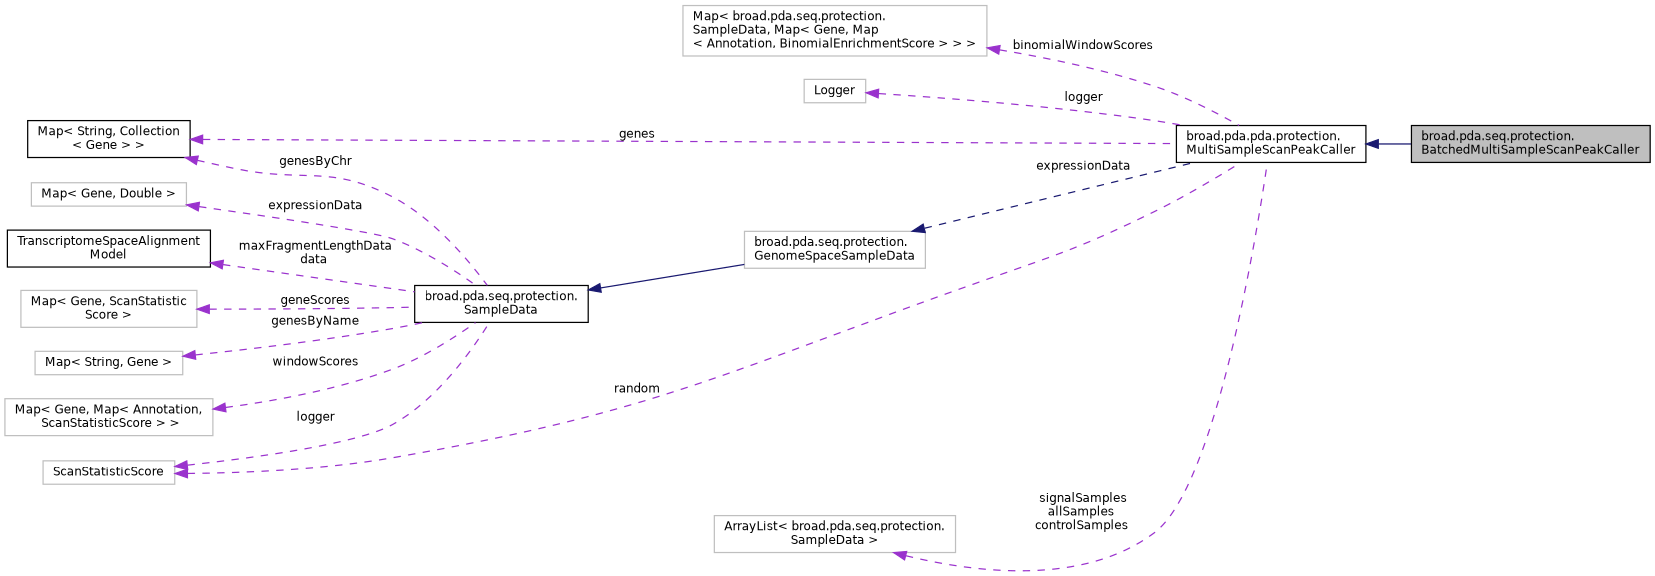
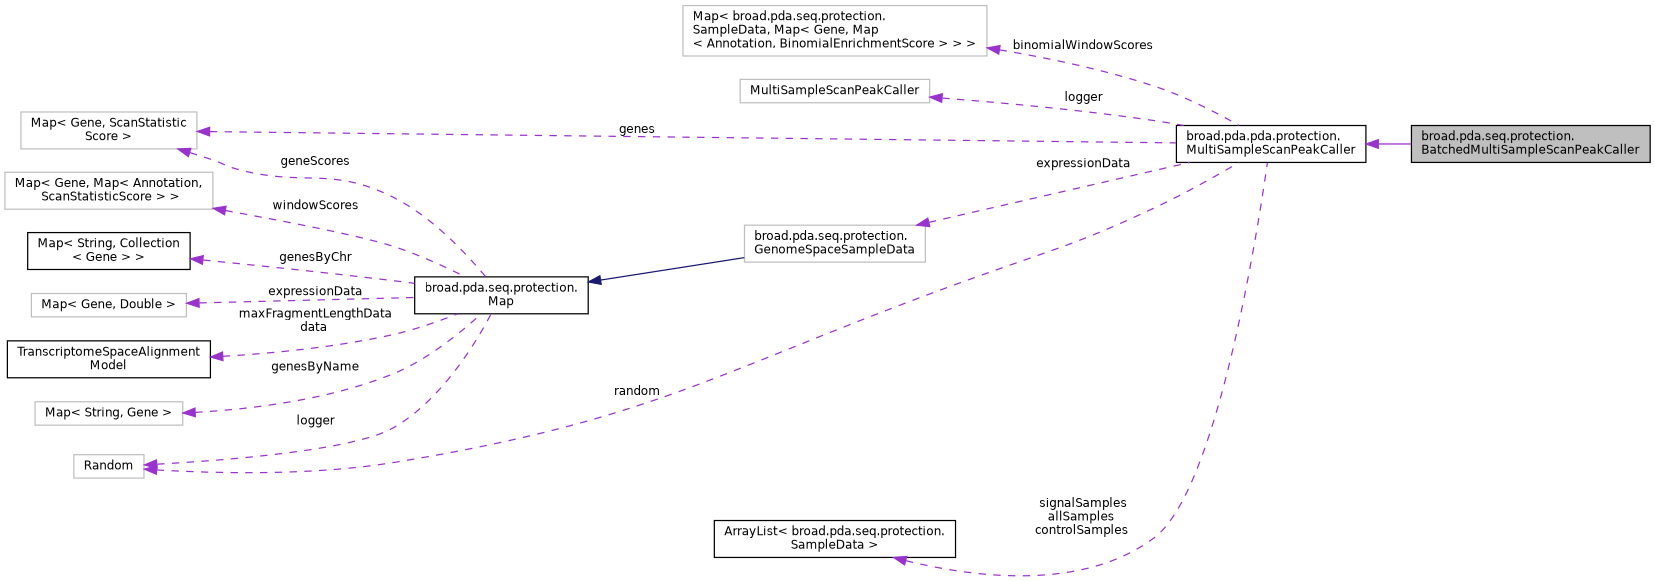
node "Logger": label "Logger" -> "MultiSampleScanPeakCaller"
edge "broad.pda.pda.protection. MultiSampleScanPeakCaller" -> "Map< String, Collection < Gene > >": now "broad.pda.pda.protection. MultiSampleScanPeakCaller" -> "Map< Gene, ScanStatistic Score >"
edge "broad.pda.seq.protection. BatchedMultiSampleScanPeakCaller" -> "broad.pda.pda.protection. MultiSampleScanPeakCaller": color midnightblue -> darkorchid3
edge "broad.pda.pda.protection. MultiSampleScanPeakCaller" -> "broad.pda.seq.protection. GenomeSpaceSampleData": color midnightblue -> darkorchid3
node "broad.pda.seq.protection. SampleData": label "broad.pda.seq.protection. SampleData" -> "broad.pda.seq.protection. Map"
node "ScanStatisticScore": label "ScanStatisticScore" -> "Random"
node "ArrayList< broad.pda.seq.protection. SampleData >": color grey75 -> black
